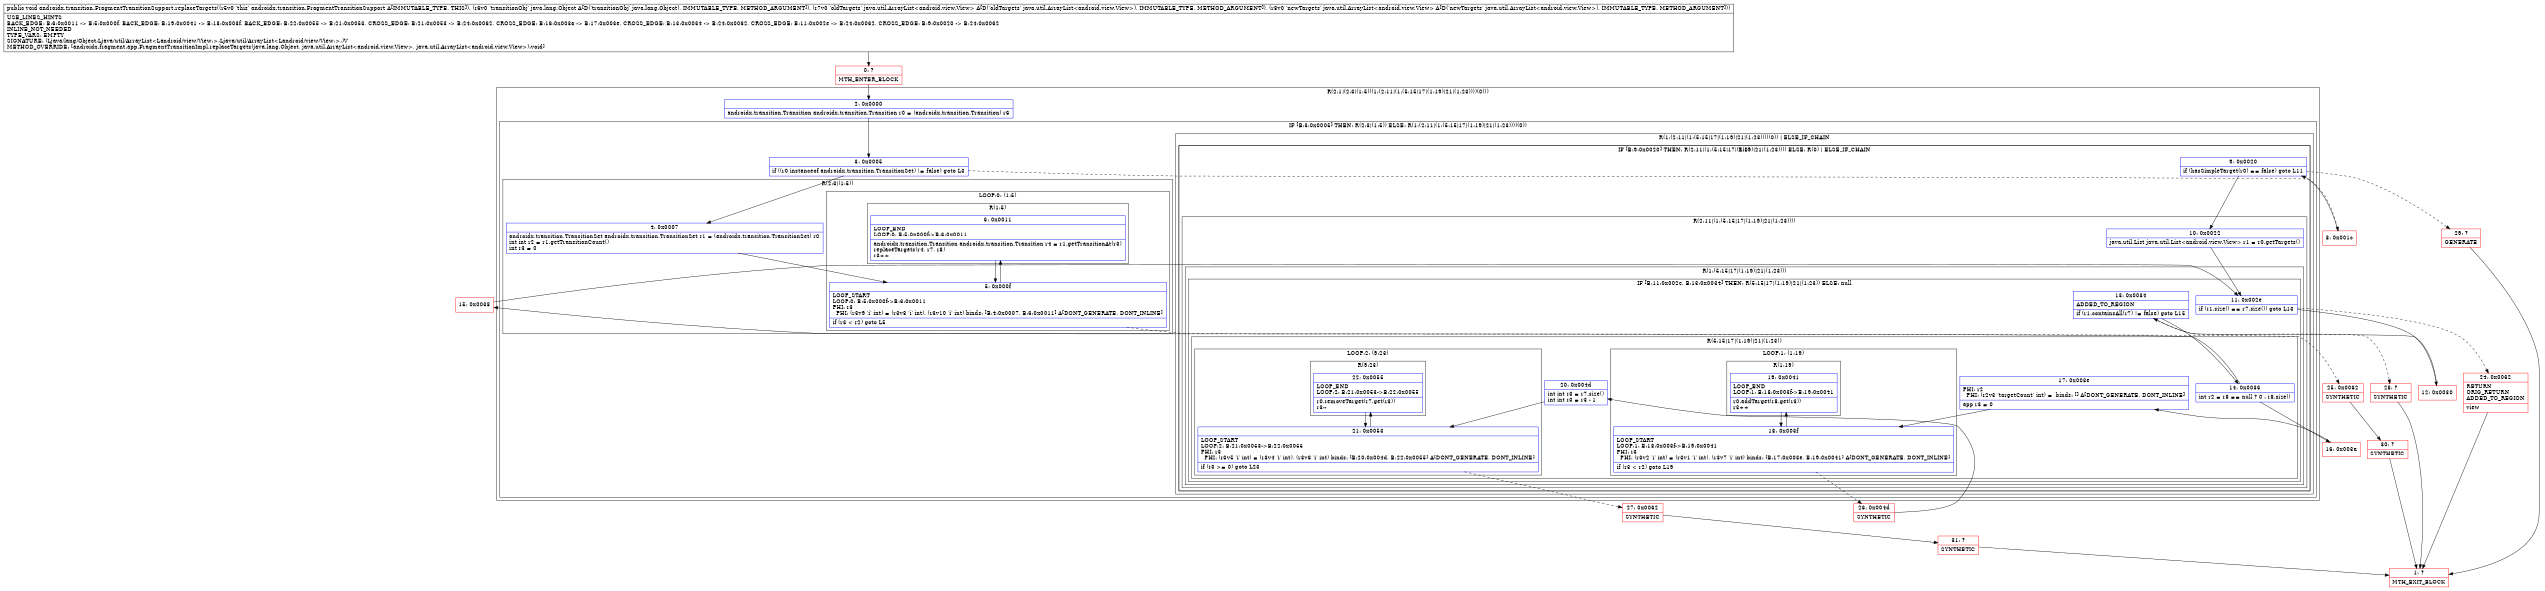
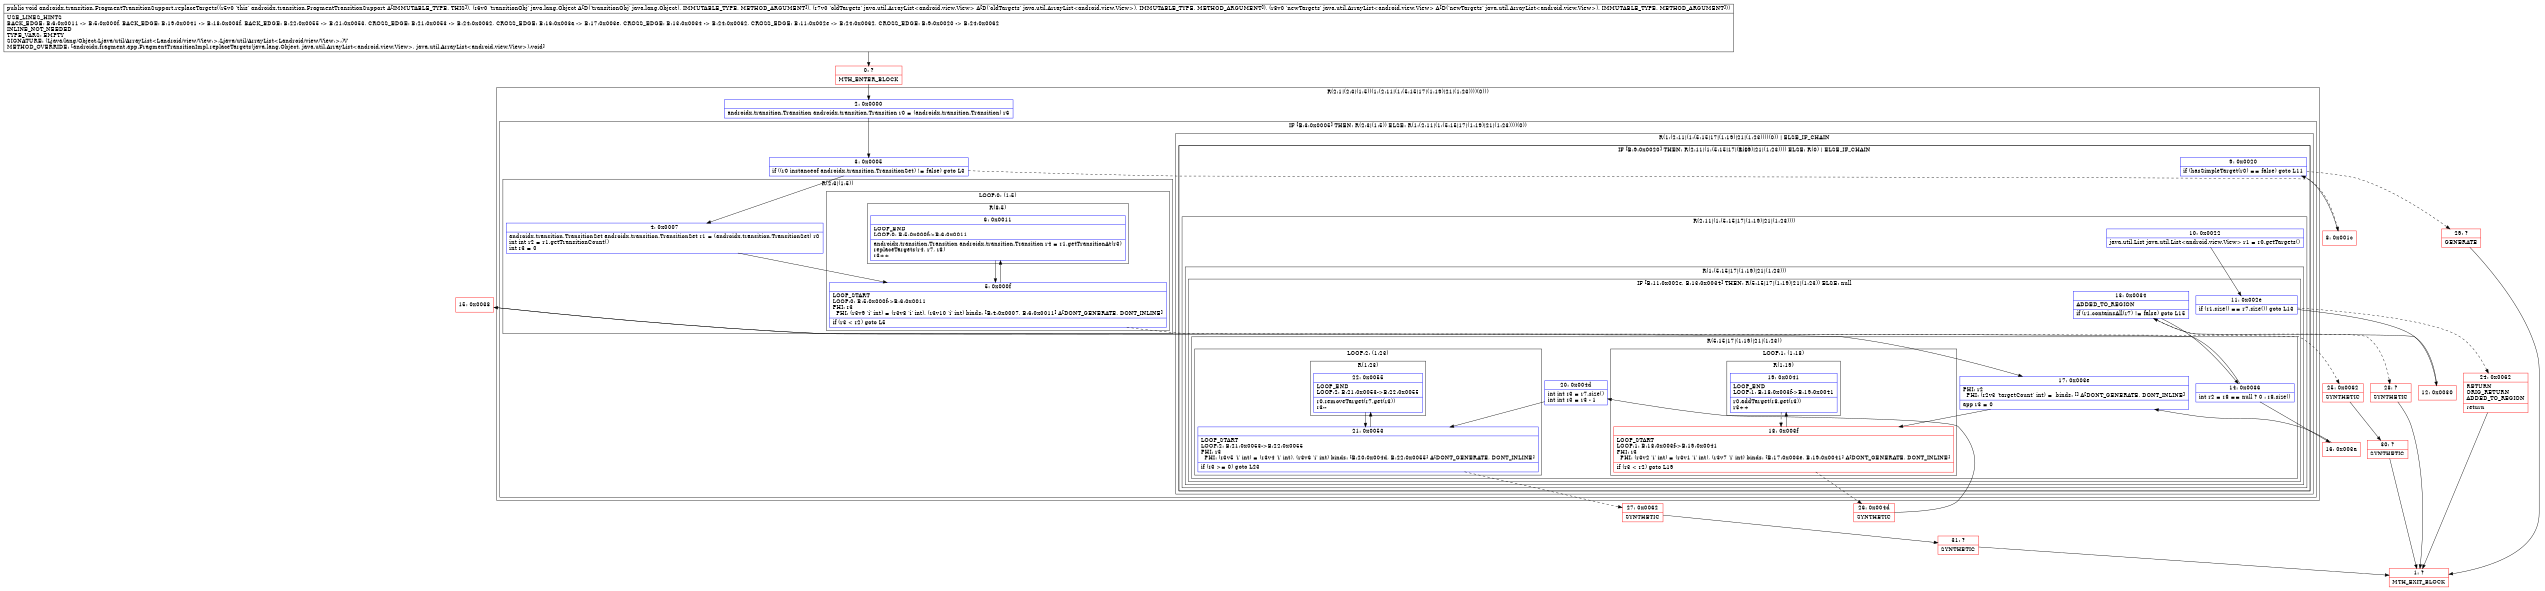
edge "9: 0x0020" -> "10: 0x0022": removed
cluster "R(1:5)": label "R(1:5)" -> "R(8:5)"
edge "15: 0x0038" -> "11: 0x002e": now "15: 0x0038" -> "17: 0x003e"
cluster "LOOP:2: (9:23)": label "LOOP:2: (9:23)" -> "LOOP:2: (1:23)"
cluster "LOOP:1: (1:19)": label "LOOP:1: (1:19)" -> "LOOP:1: (1:18)"
cluster "R(9:23)": label "R(9:23)" -> "R(1:23)"
node "24: 0x0062": text "view" -> "return"
edge "19: 0x0041" -> "18: 0x003f": style solid -> dashed
node "18: 0x003f": color blue -> red
